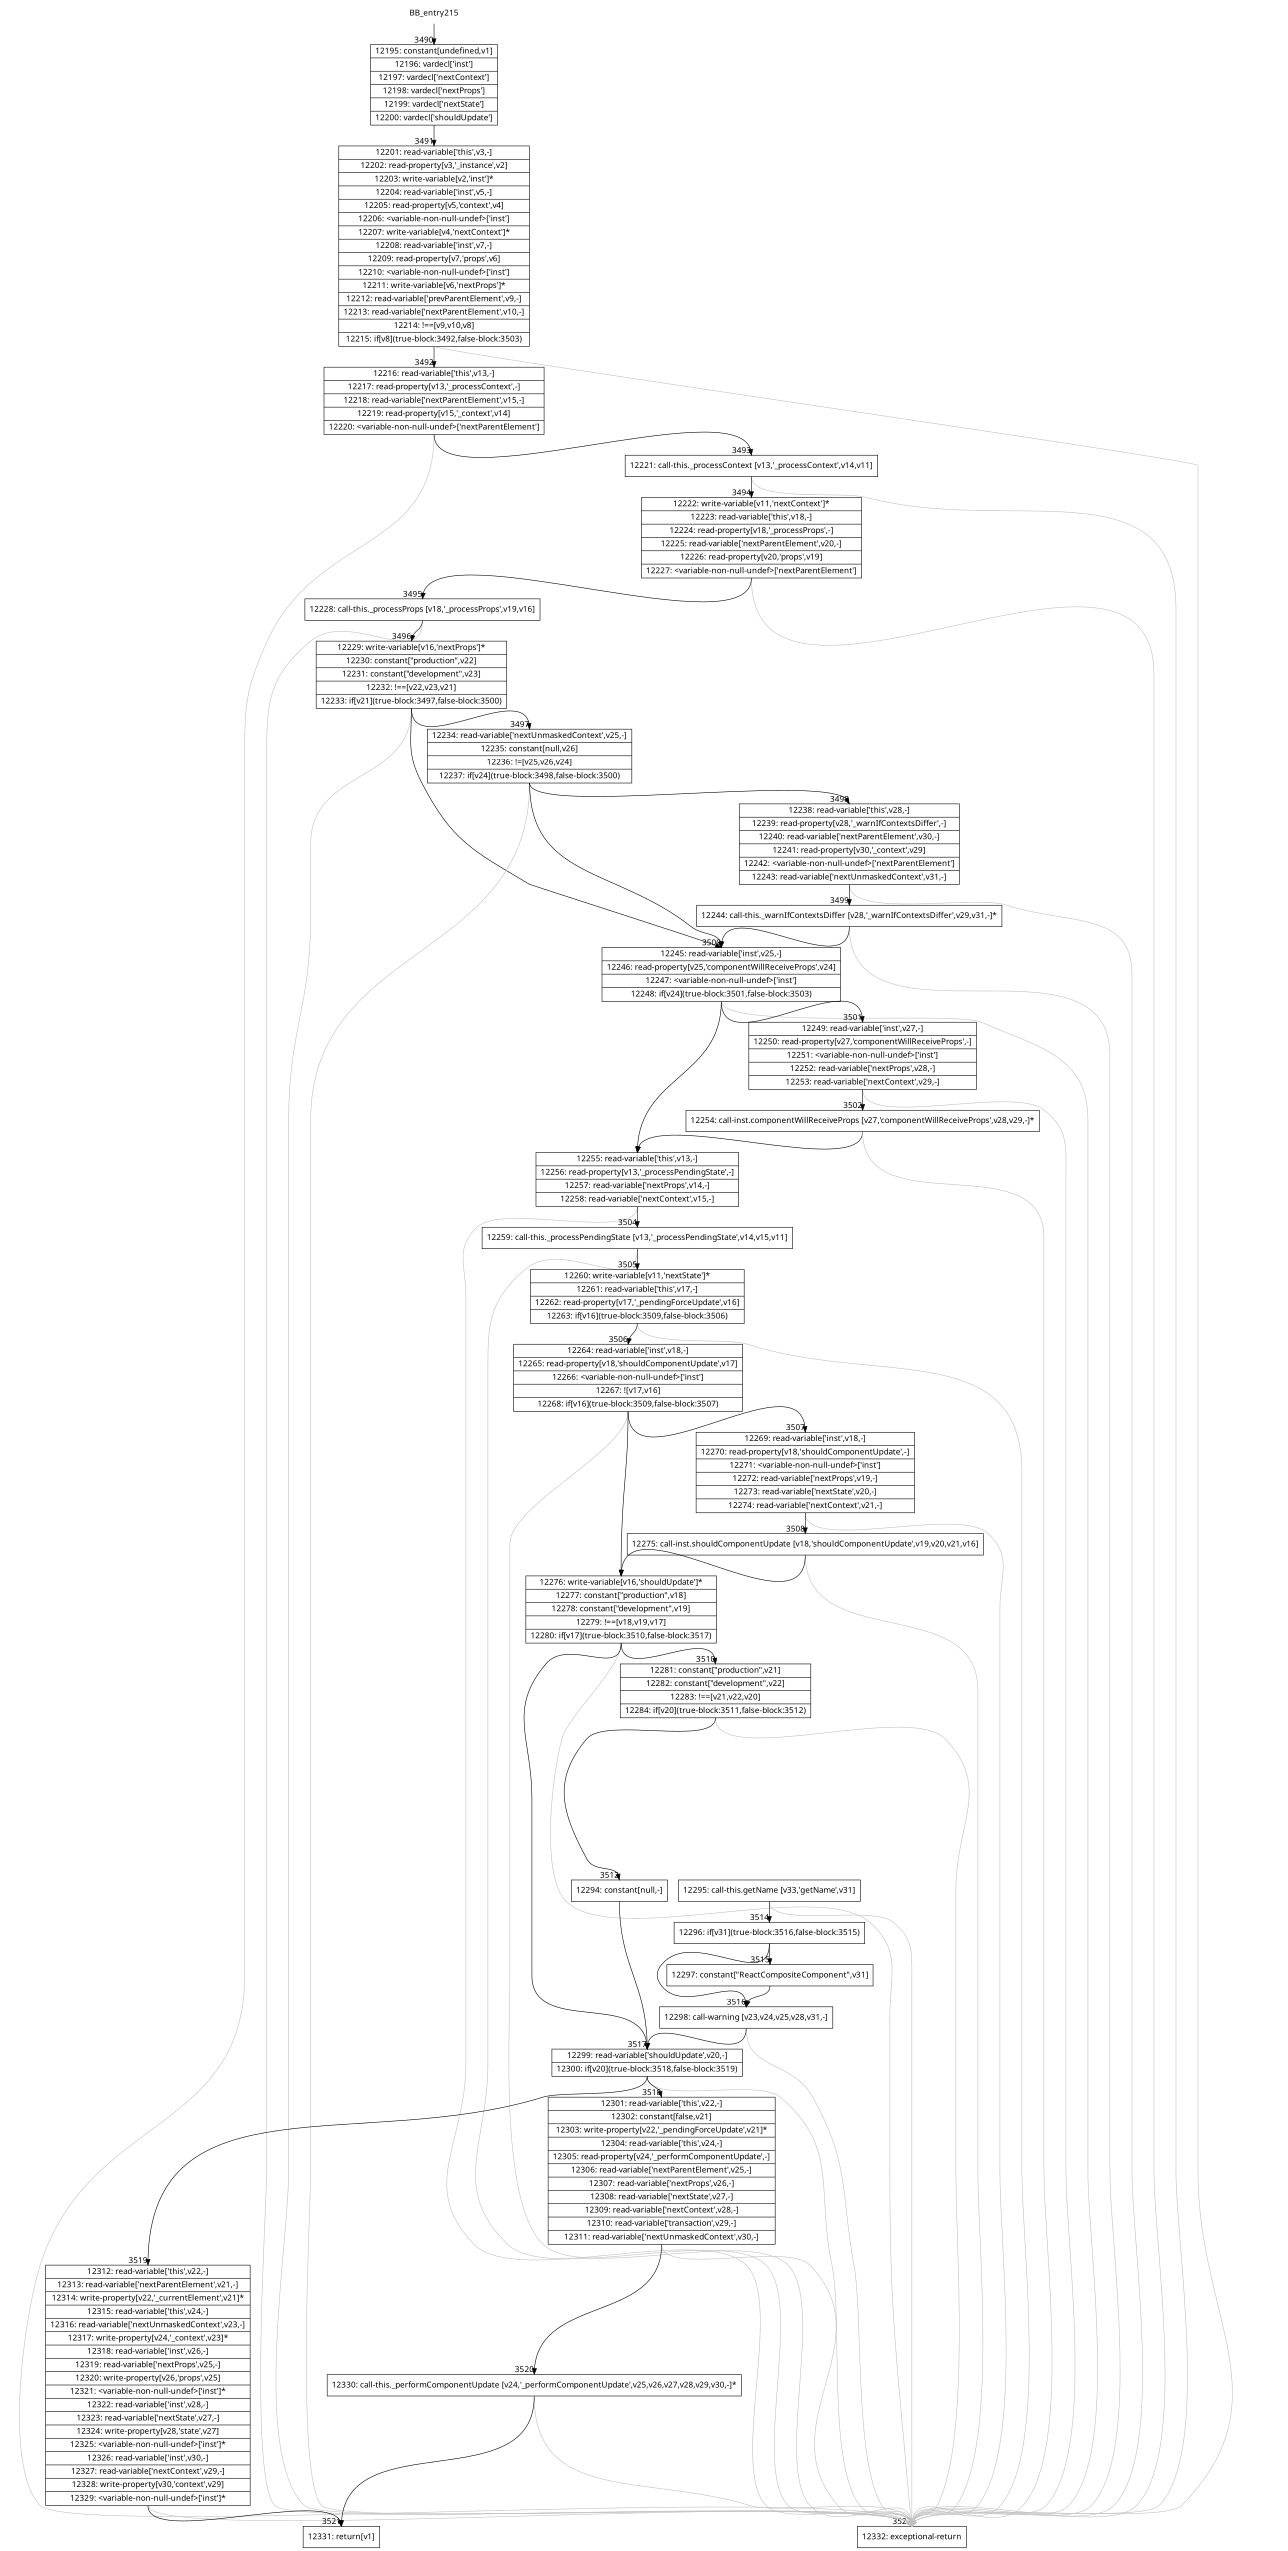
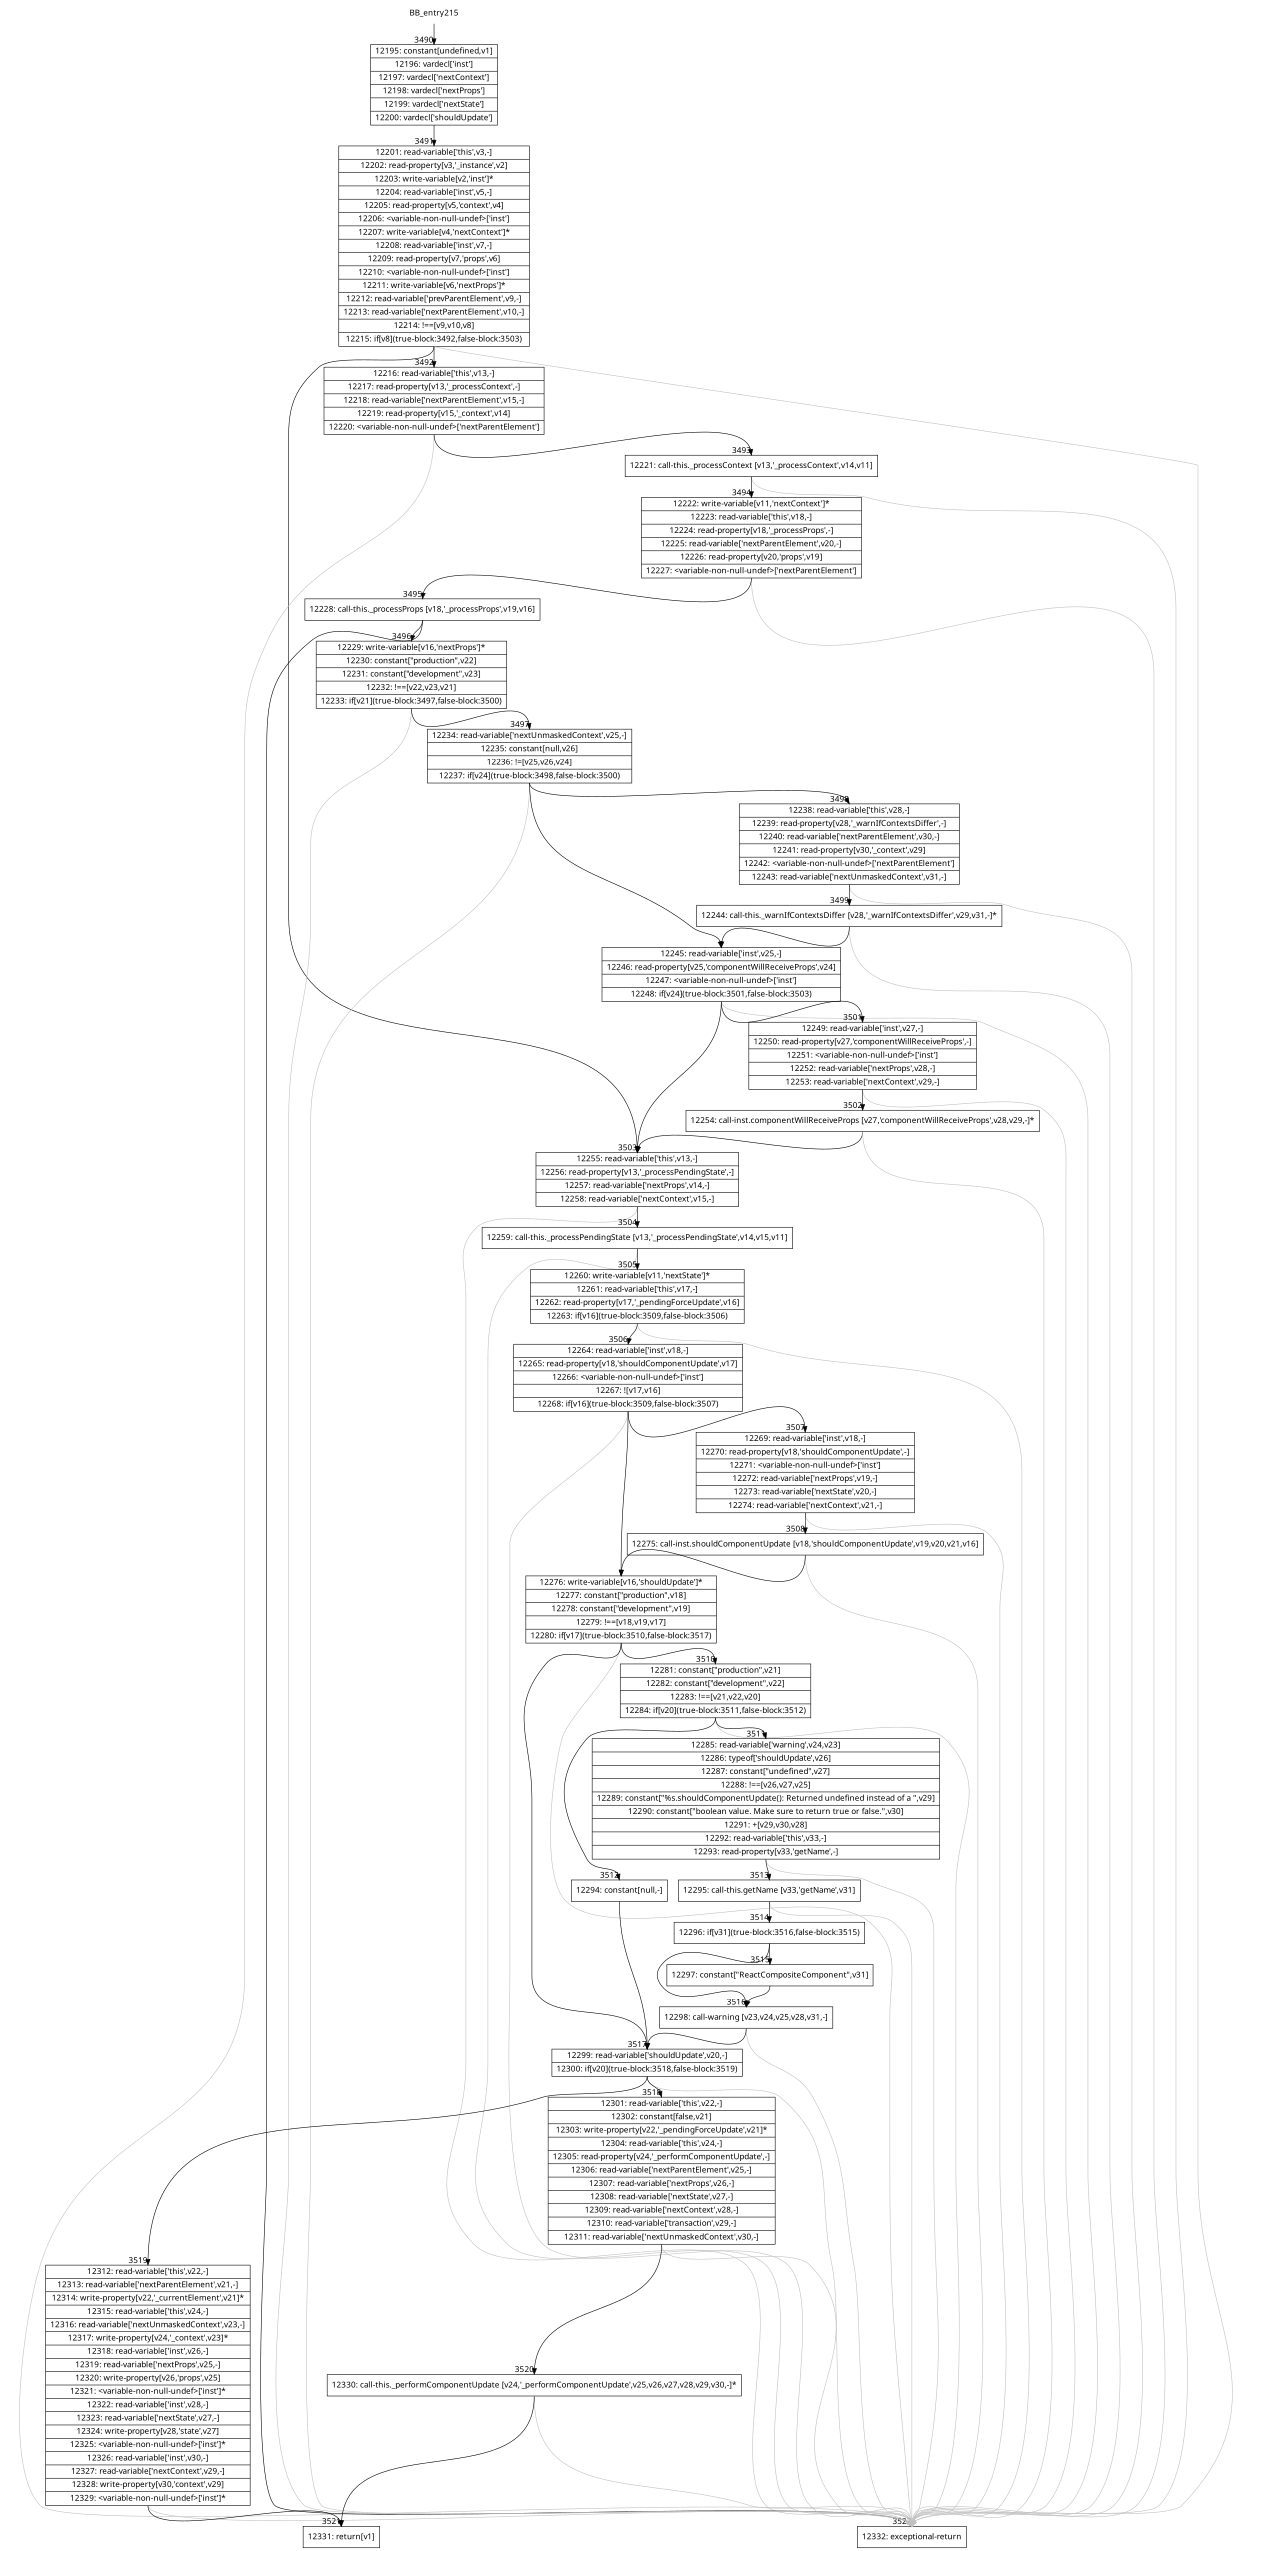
edge "12201: read-variable['this',v3,-]" -> "12255: read-variable['this',v13,-]": added
edge "12229: write-variable[v16,'nextProps']*" -> "12245: read-variable['inst',v25,-]": removed
node "12285: read-variable['warning',v24,v23]": added
edge "12228: call-this._processProps [v18,'_processProps',v19,v16]" -> "12332: exceptional-return": color gray -> black
